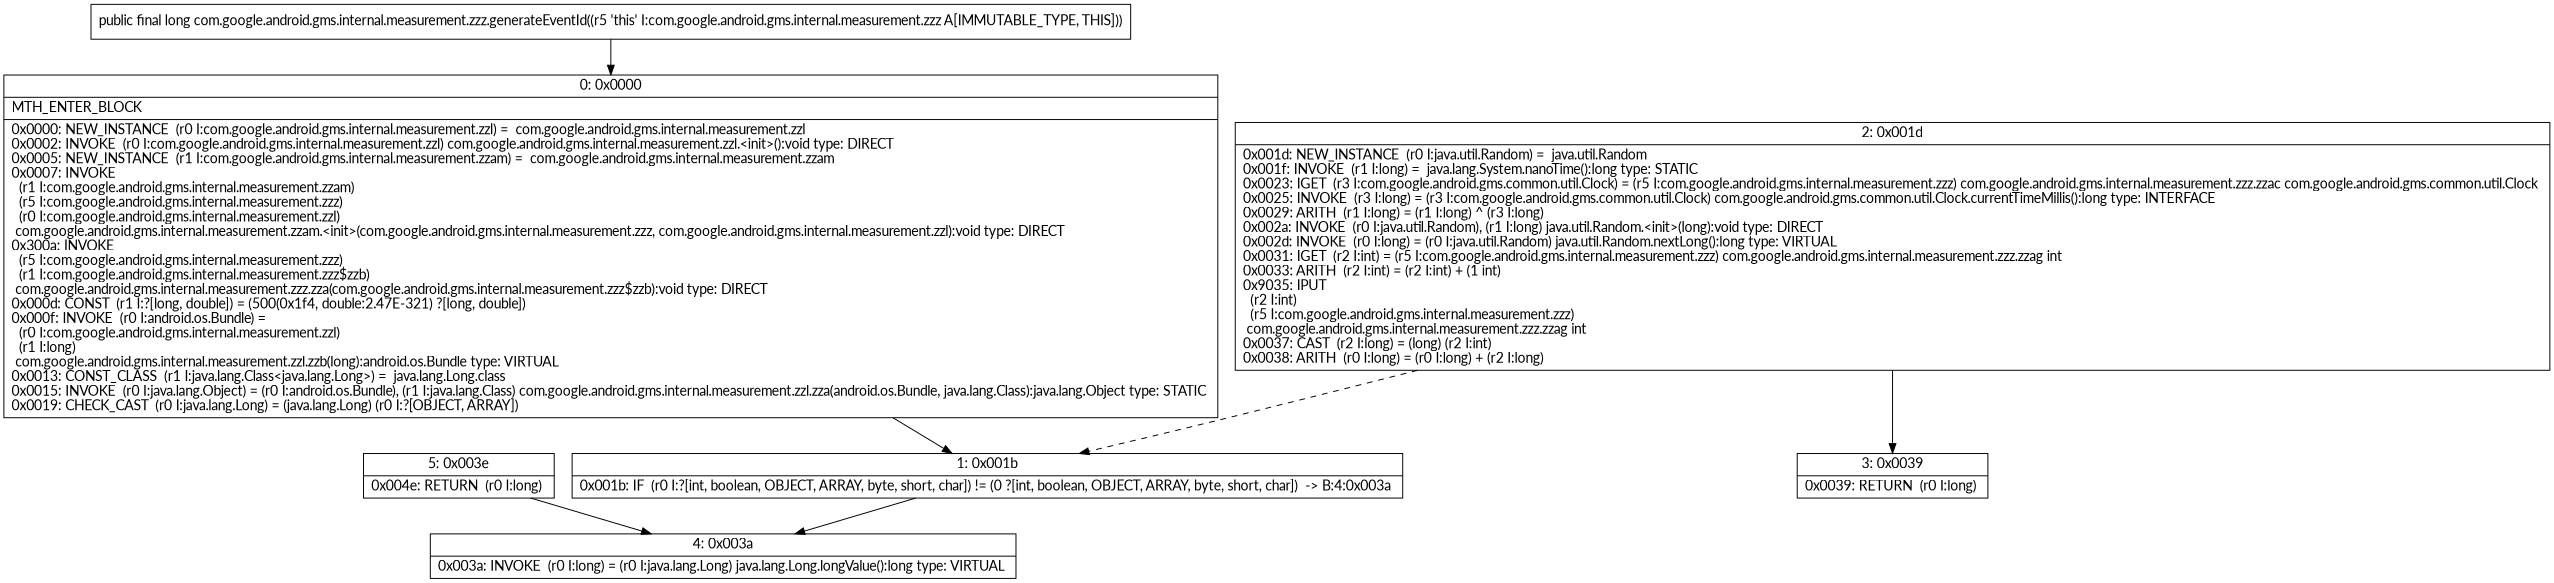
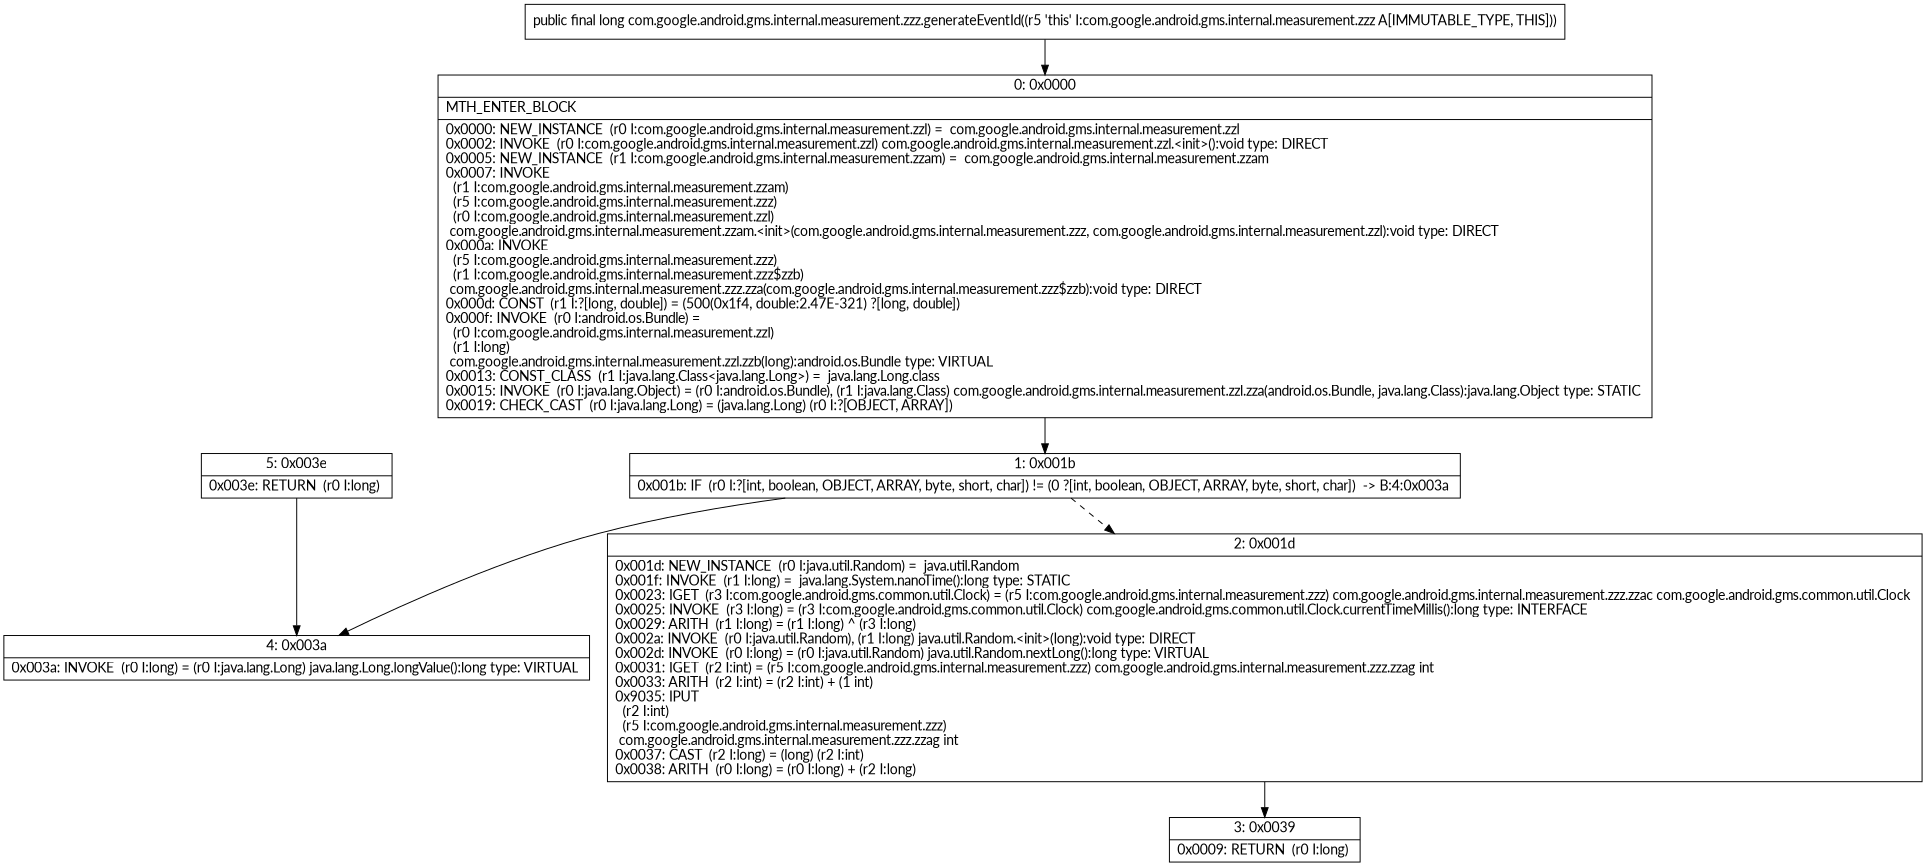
node "0: 0x0000": text "0x300a: INVOKE" -> "0x000a: INVOKE"
edge "2: 0x001d" -> "1: 0x001b": reversed
node "5: 0x003e": text "0x004e: RETURN  (r0 I:long)" -> "0x003e: RETURN  (r0 I:long)"
node "3: 0x0039": text "0x0039: RETURN  (r0 I:long)" -> "0x0009: RETURN  (r0 I:long)"
